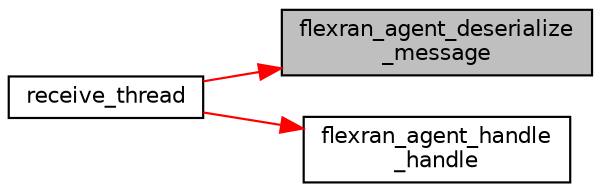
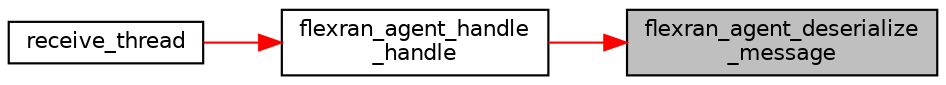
edge "receive_thread" -> "flexran_agent_deserialize _message": now "flexran_agent_handle _handle" -> "flexran_agent_deserialize _message"
